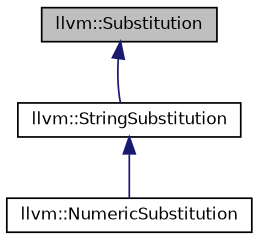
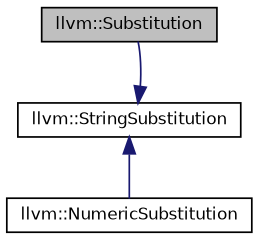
edge "llvm::StringSubstitution" -> "llvm::Substitution": reversed
